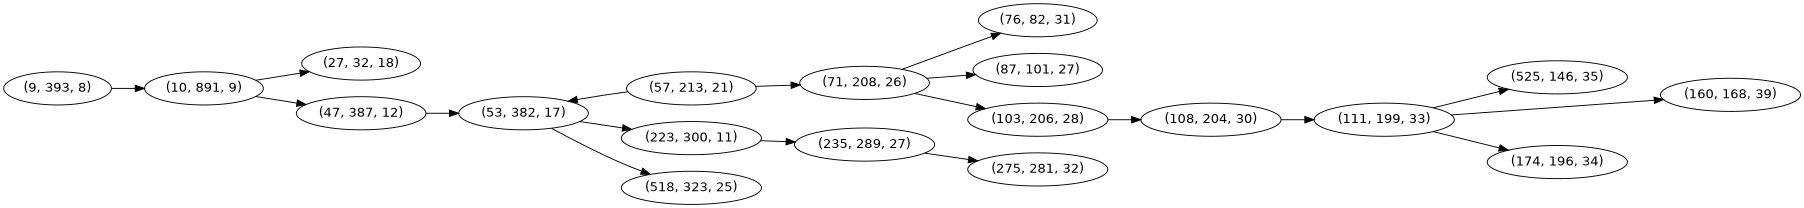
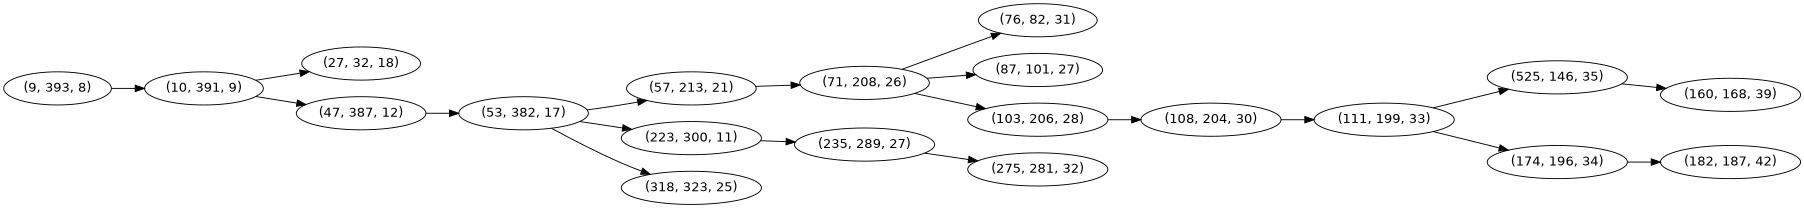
node "(10, 891, 9)": label "(10, 891, 9)" -> "(10, 391, 9)"
edge "(57, 213, 21)" -> "(53, 382, 17)": reversed
edge "(111, 199, 33)" -> "(160, 168, 39)": now "(525, 146, 35)" -> "(160, 168, 39)"
node "(182, 187, 42)": added
node "(518, 323, 25)": label "(518, 323, 25)" -> "(318, 323, 25)"
